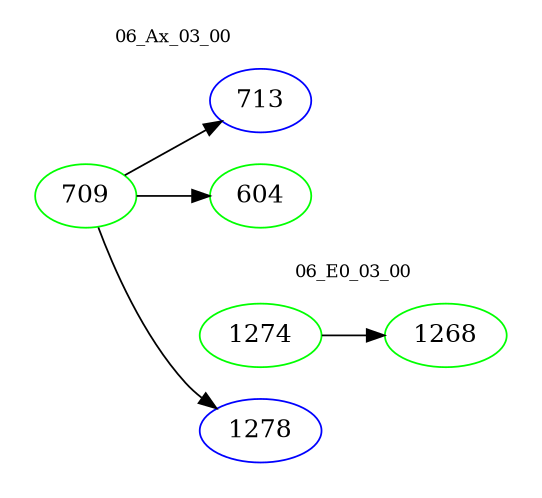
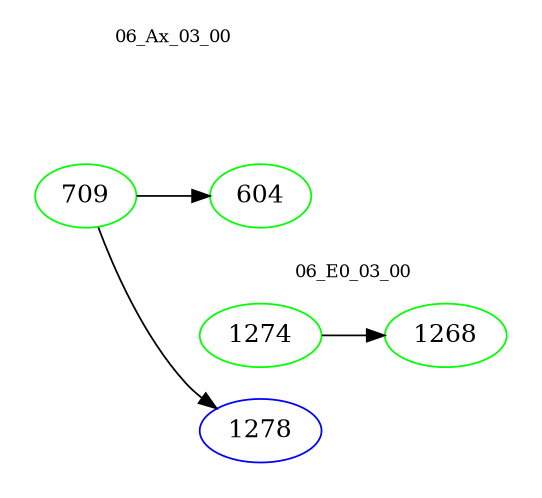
node "713": removed
